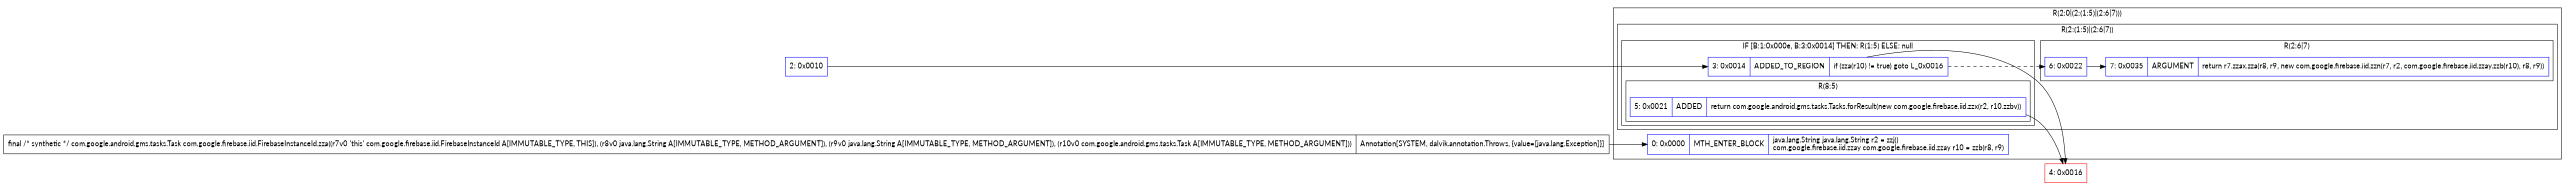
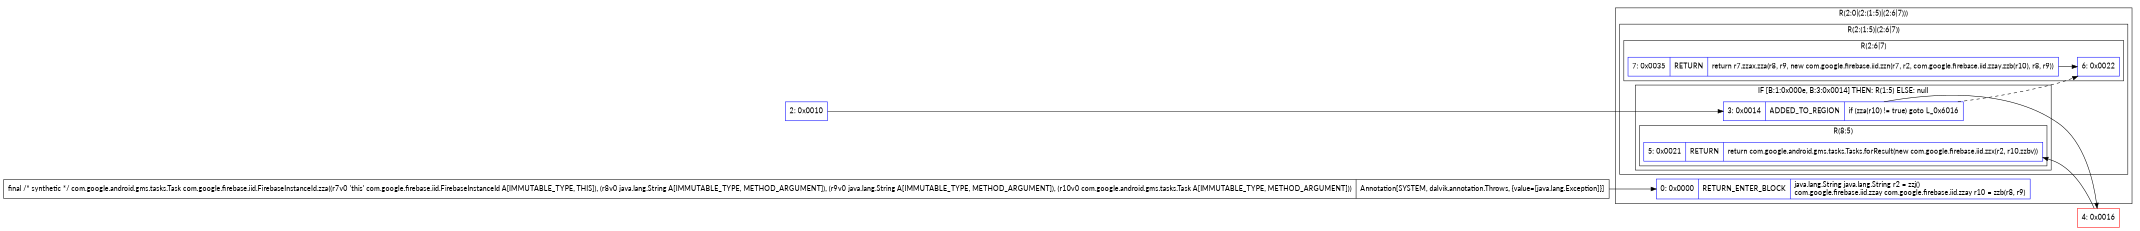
node "3: 0x0014": text "if (zza(r10) != true) goto L_0x0016" -> "if (zza(r10) != true) goto L_0x6016"
node "7: 0x0035": text "ARGUMENT" -> "RETURN"
edge "6: 0x0022" -> "7: 0x0035": reversed
node "5: 0x0021": text "ADDED" -> "RETURN"
edge "5: 0x0021" -> "4: 0x0016": reversed
node "0: 0x0000": text "MTH_ENTER_BLOCK" -> "RETURN_ENTER_BLOCK"
